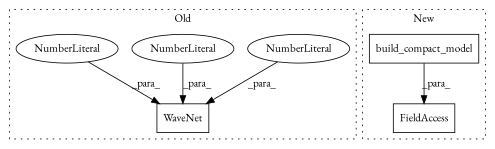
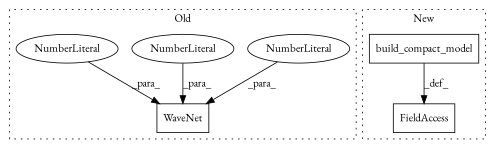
edge "build_compact_model" -> "FieldAccess": label "_para_" -> "_def_"
